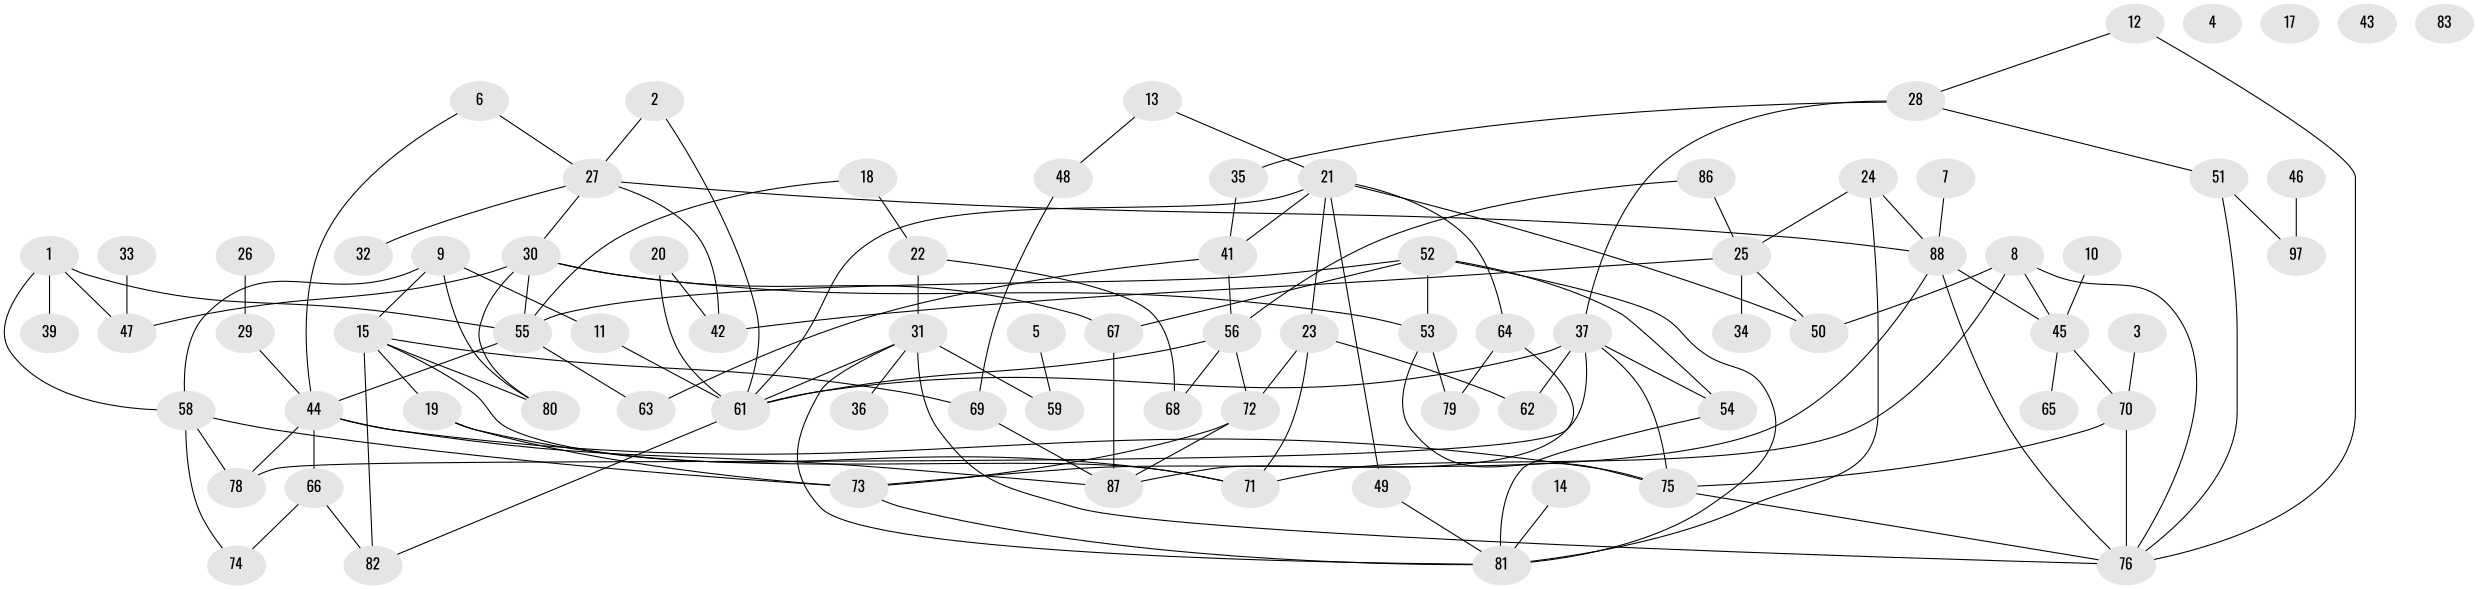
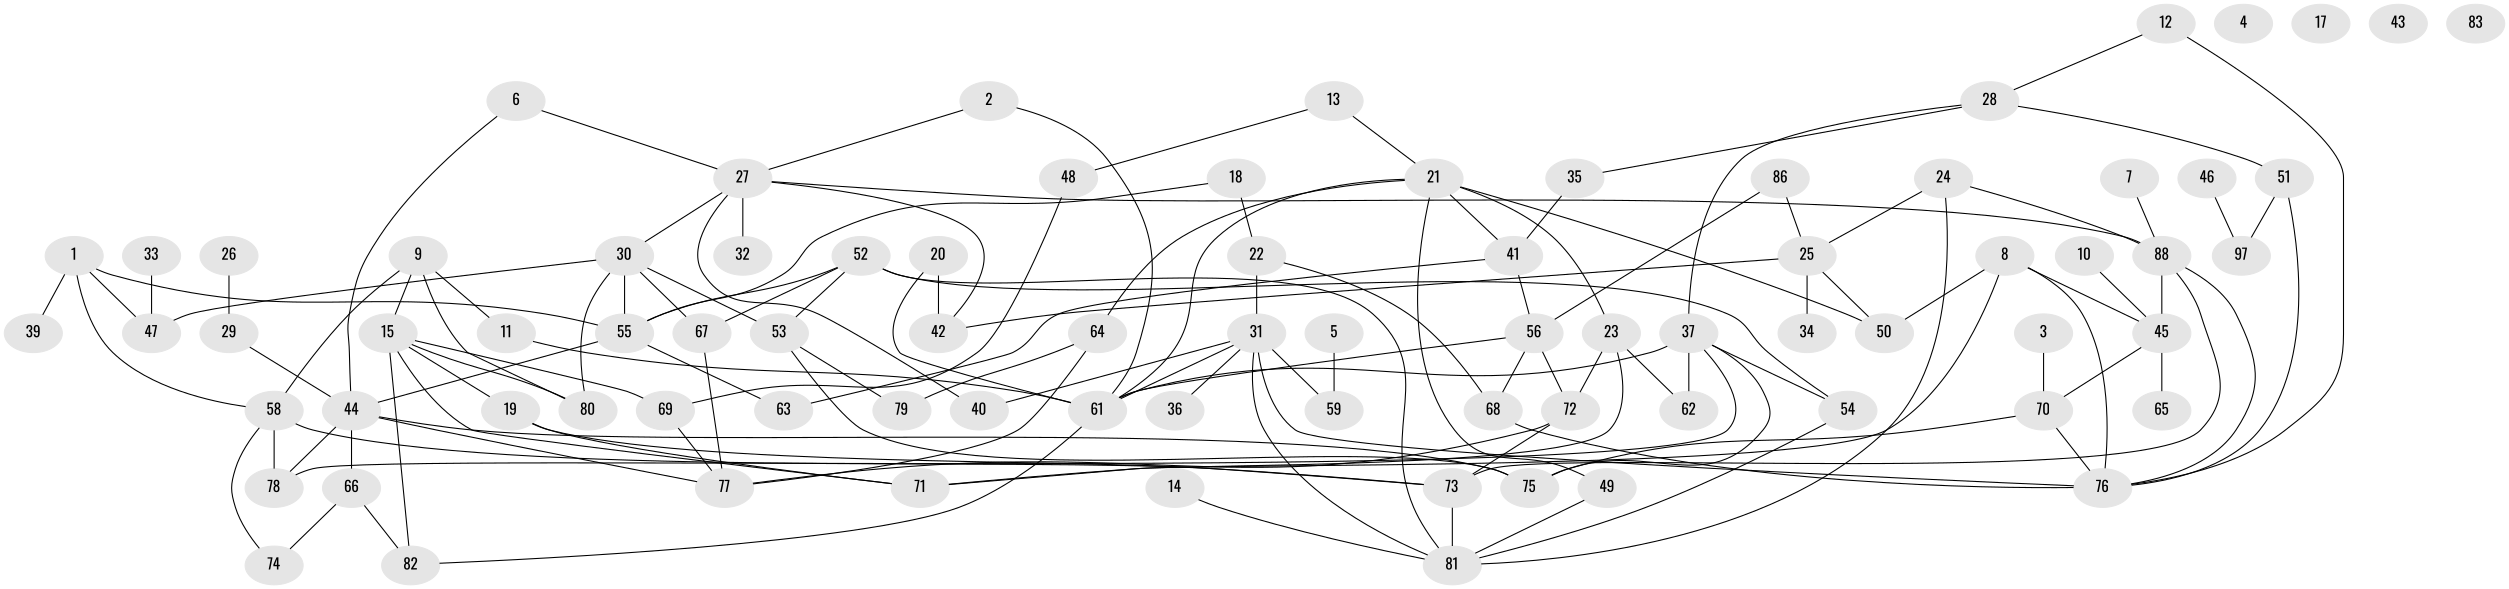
node "40": added
node "87": label "87" -> "77"
edge "75" -- "76": now "68" -- "76"
